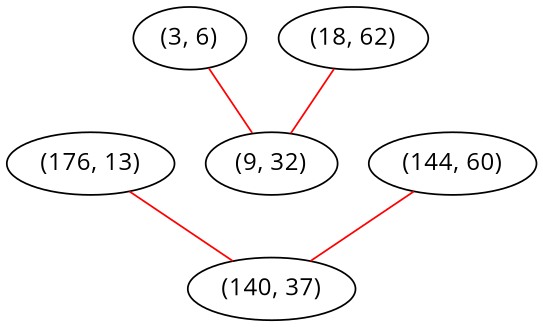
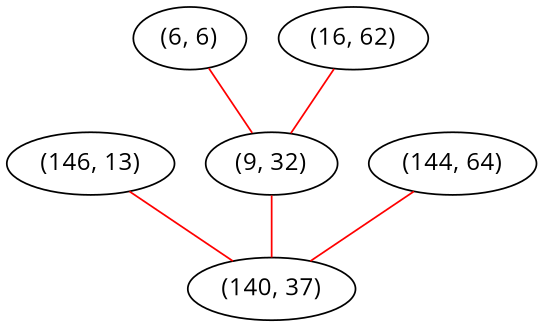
node "(3, 6)": label "(3, 6)" -> "(6, 6)"
node "(18, 62)": label "(18, 62)" -> "(16, 62)"
node "(176, 13)": label "(176, 13)" -> "(146, 13)"
node "(144, 60)": label "(144, 60)" -> "(144, 64)"
edge "(9, 32)" -- "(140, 37)": added
